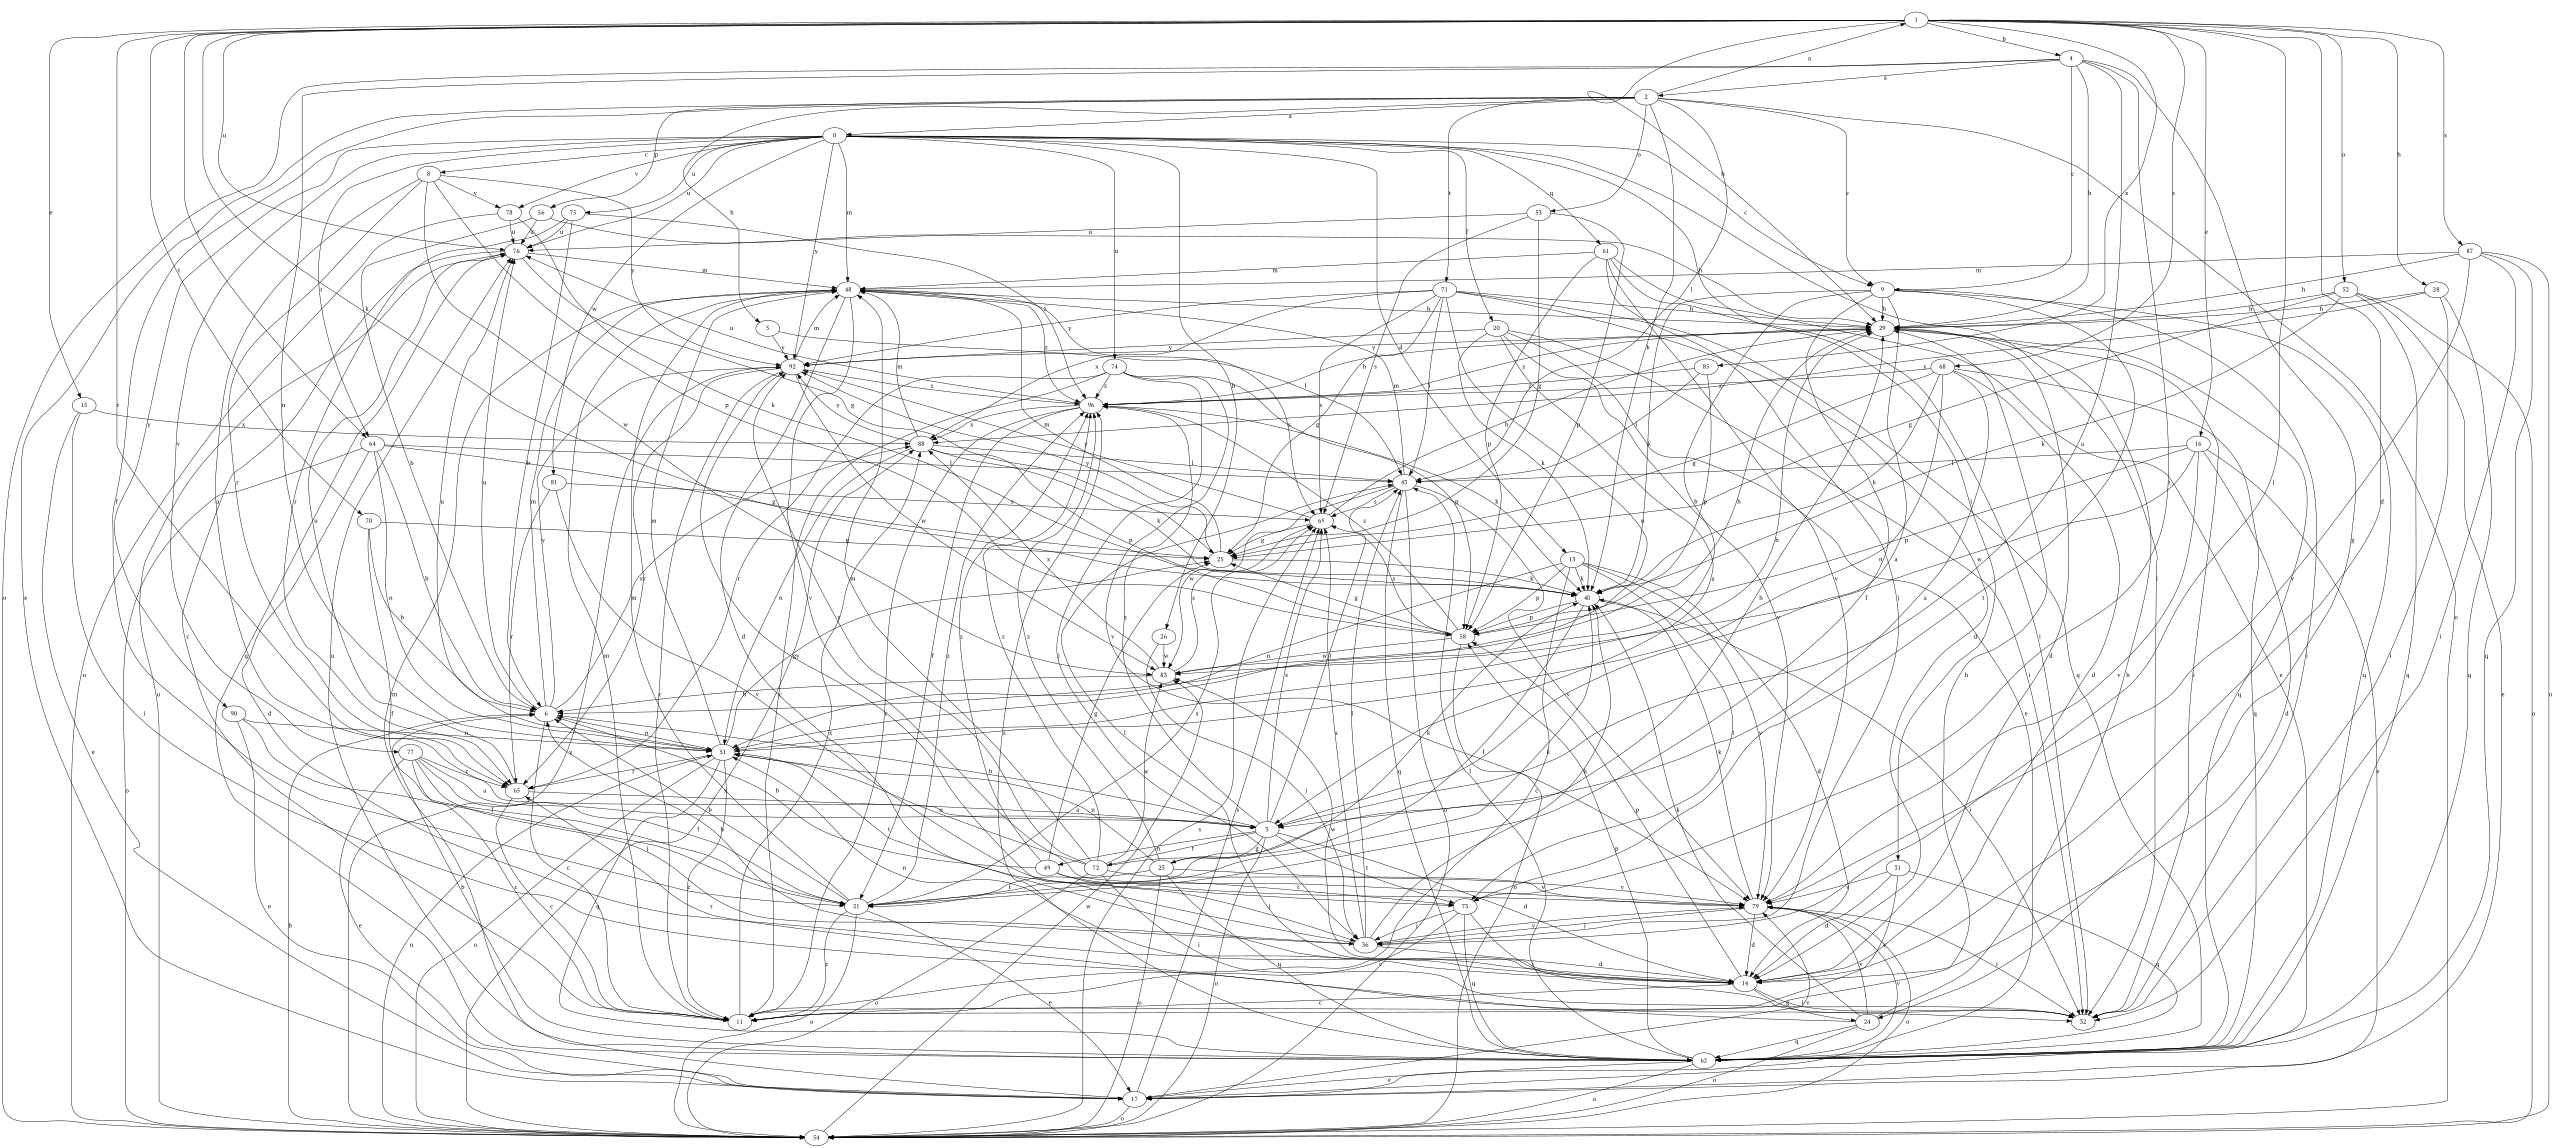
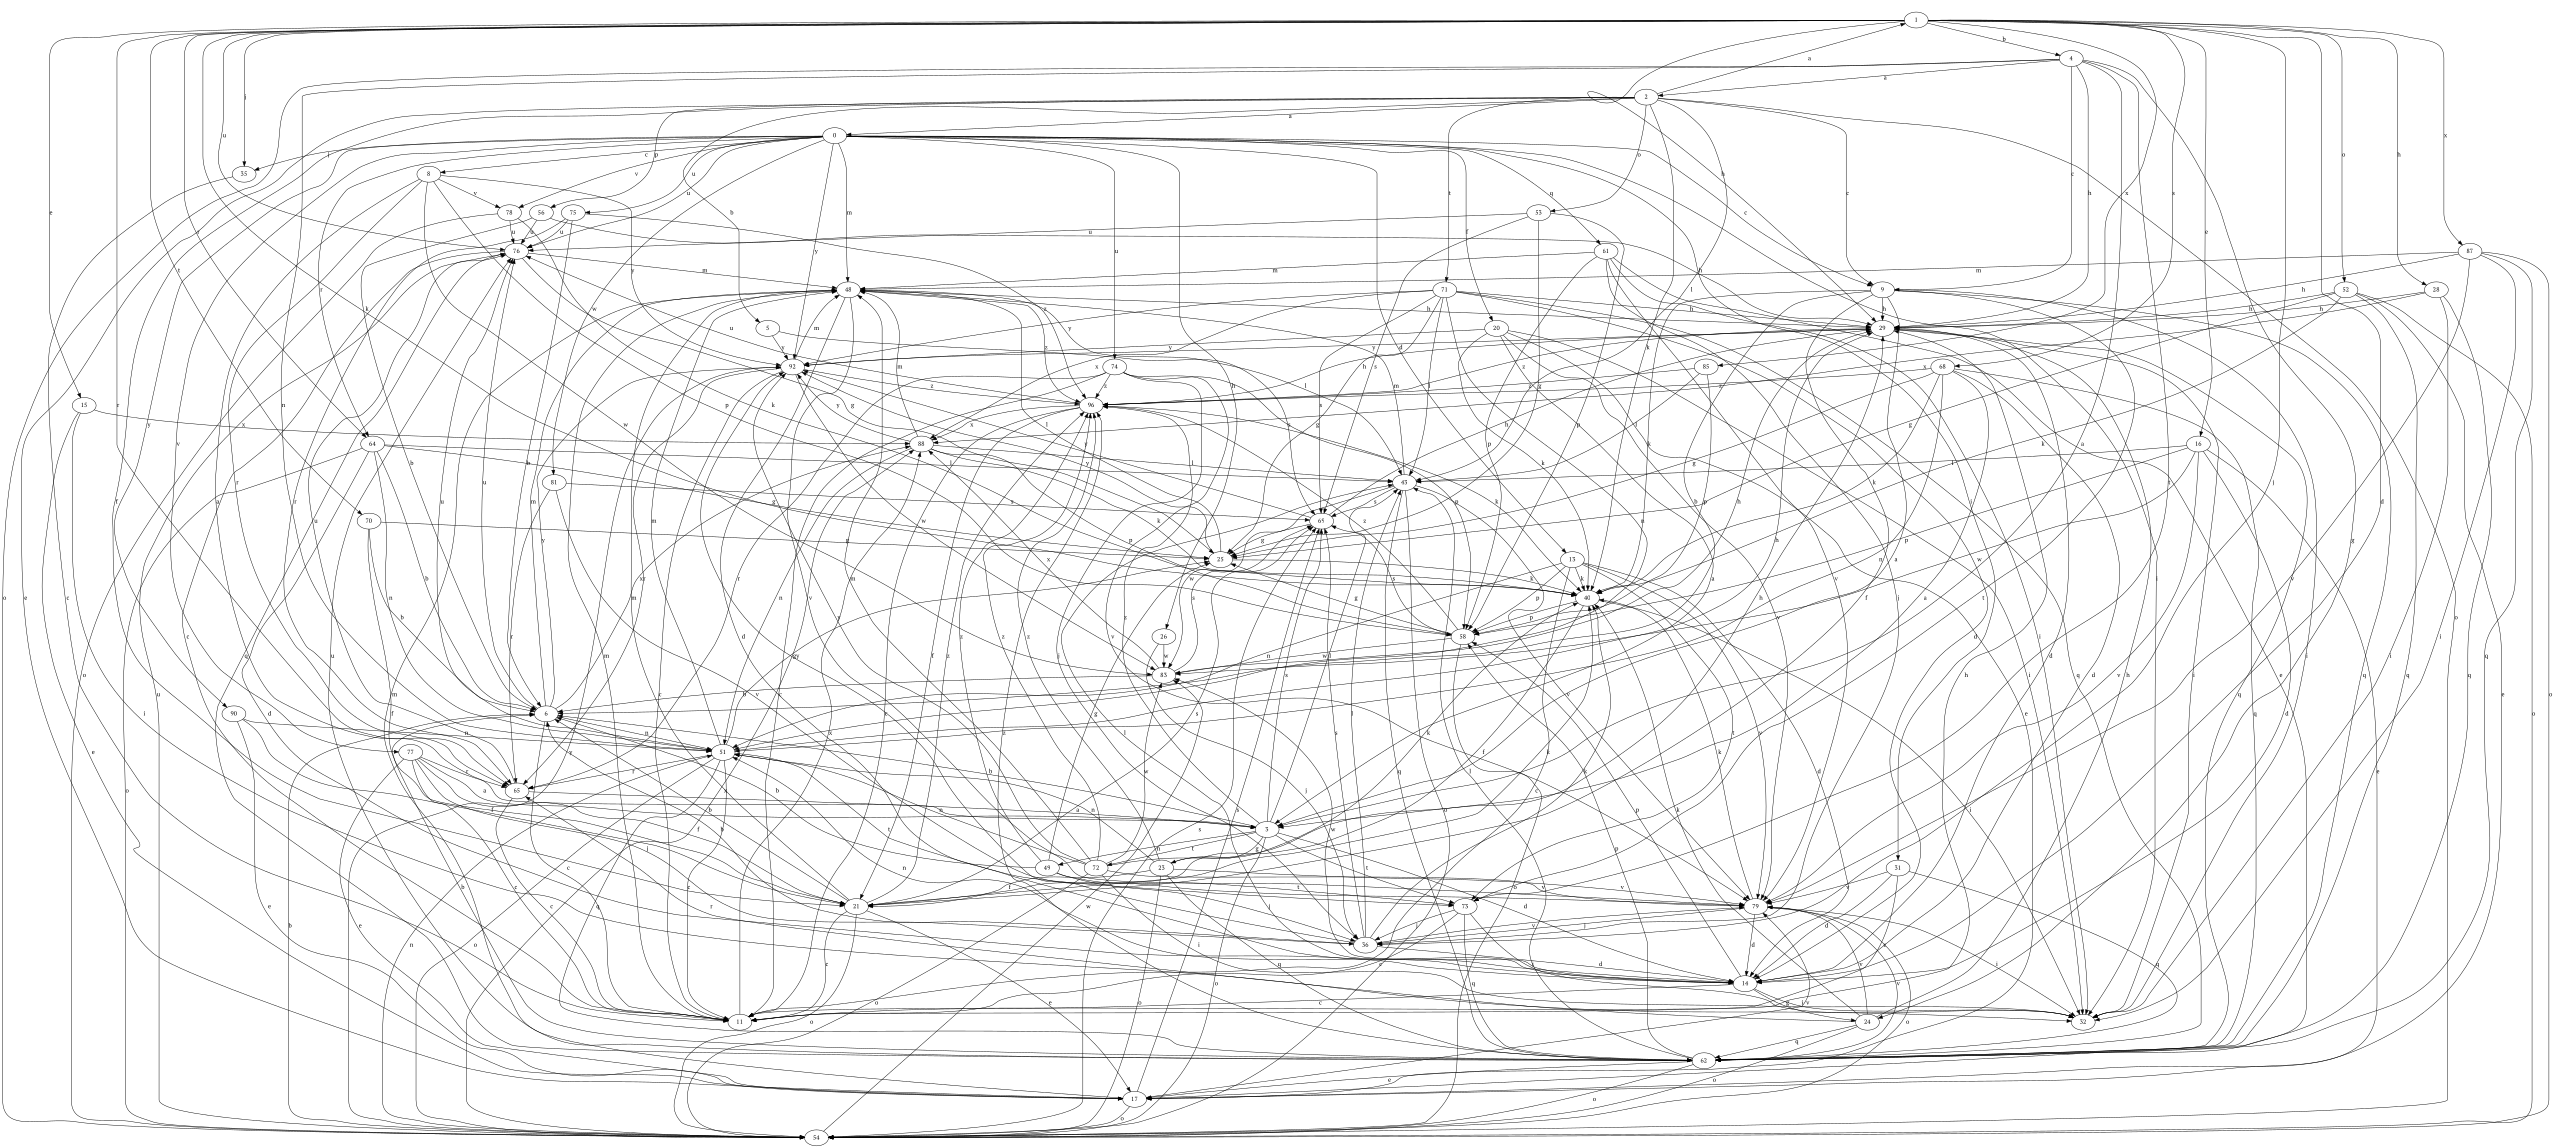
node "35": added
edge "25" -> "48": label "m" -> "l"
